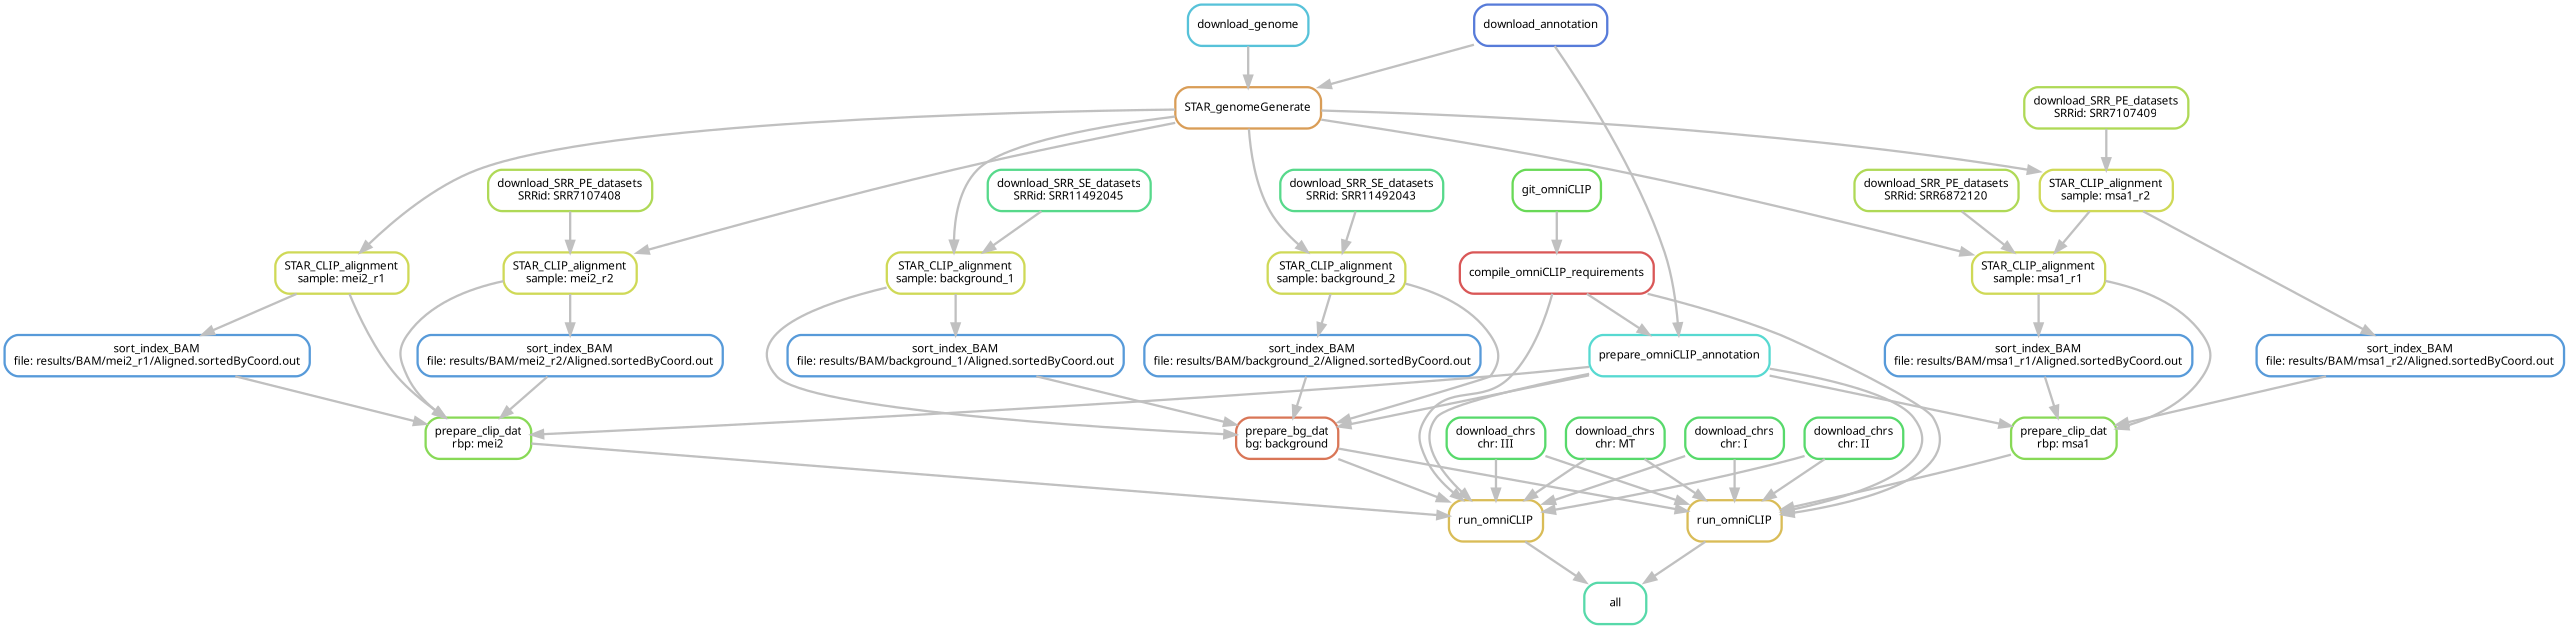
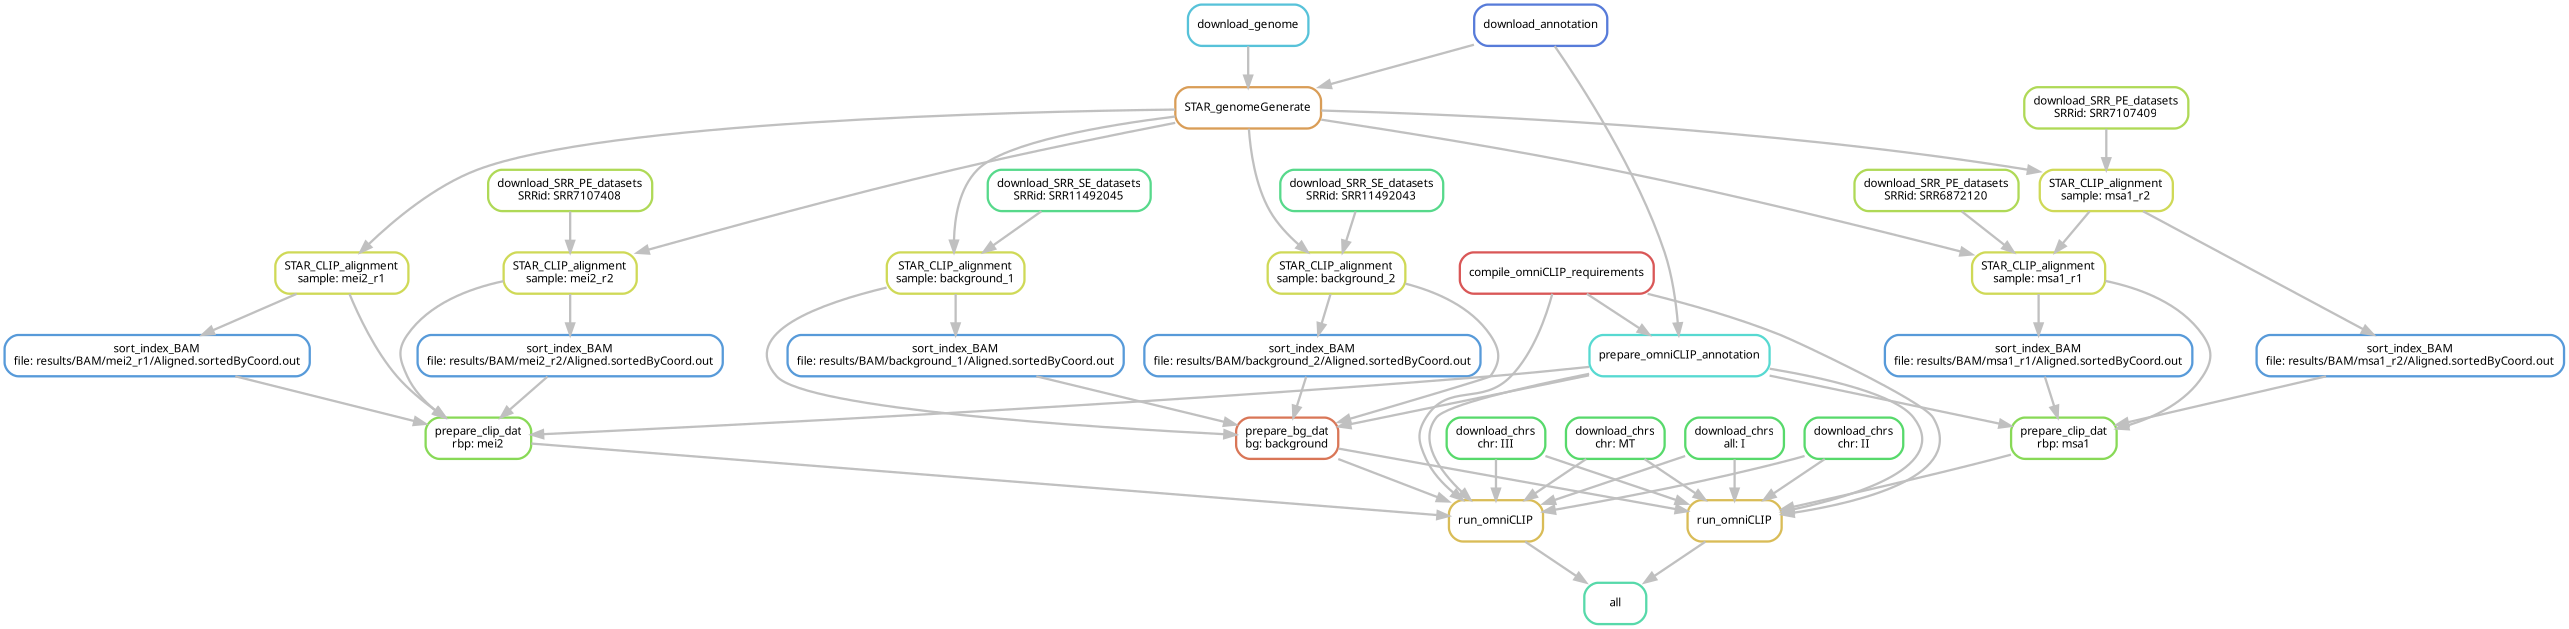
node "git_omniCLIP": removed
node "download_chrs chr: I": label "download_chrs chr: I" -> "download_chrs all: I"
